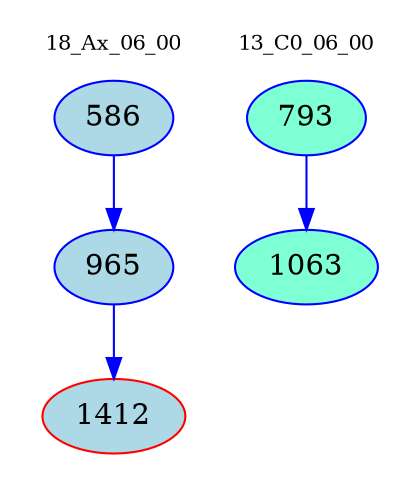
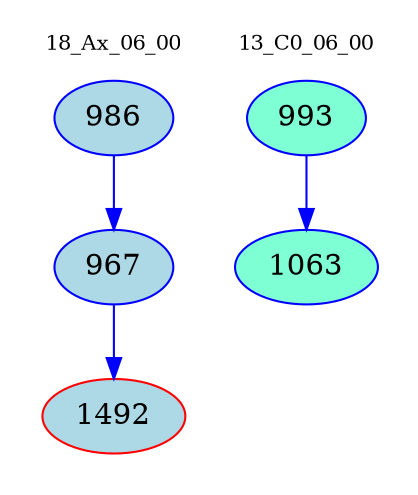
node "586": label "586" -> "986"
node "793": label "793" -> "993"
node "965": label "965" -> "967"
node "1412": label "1412" -> "1492"
